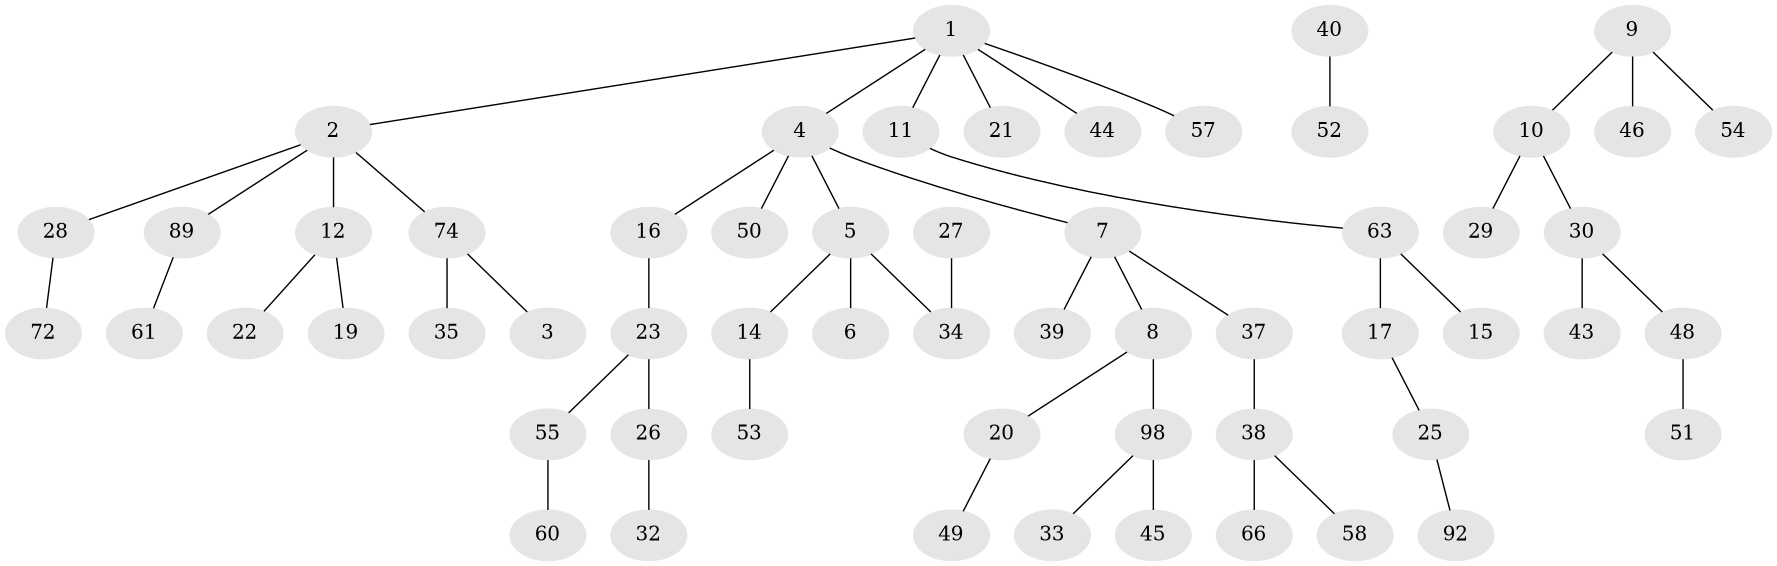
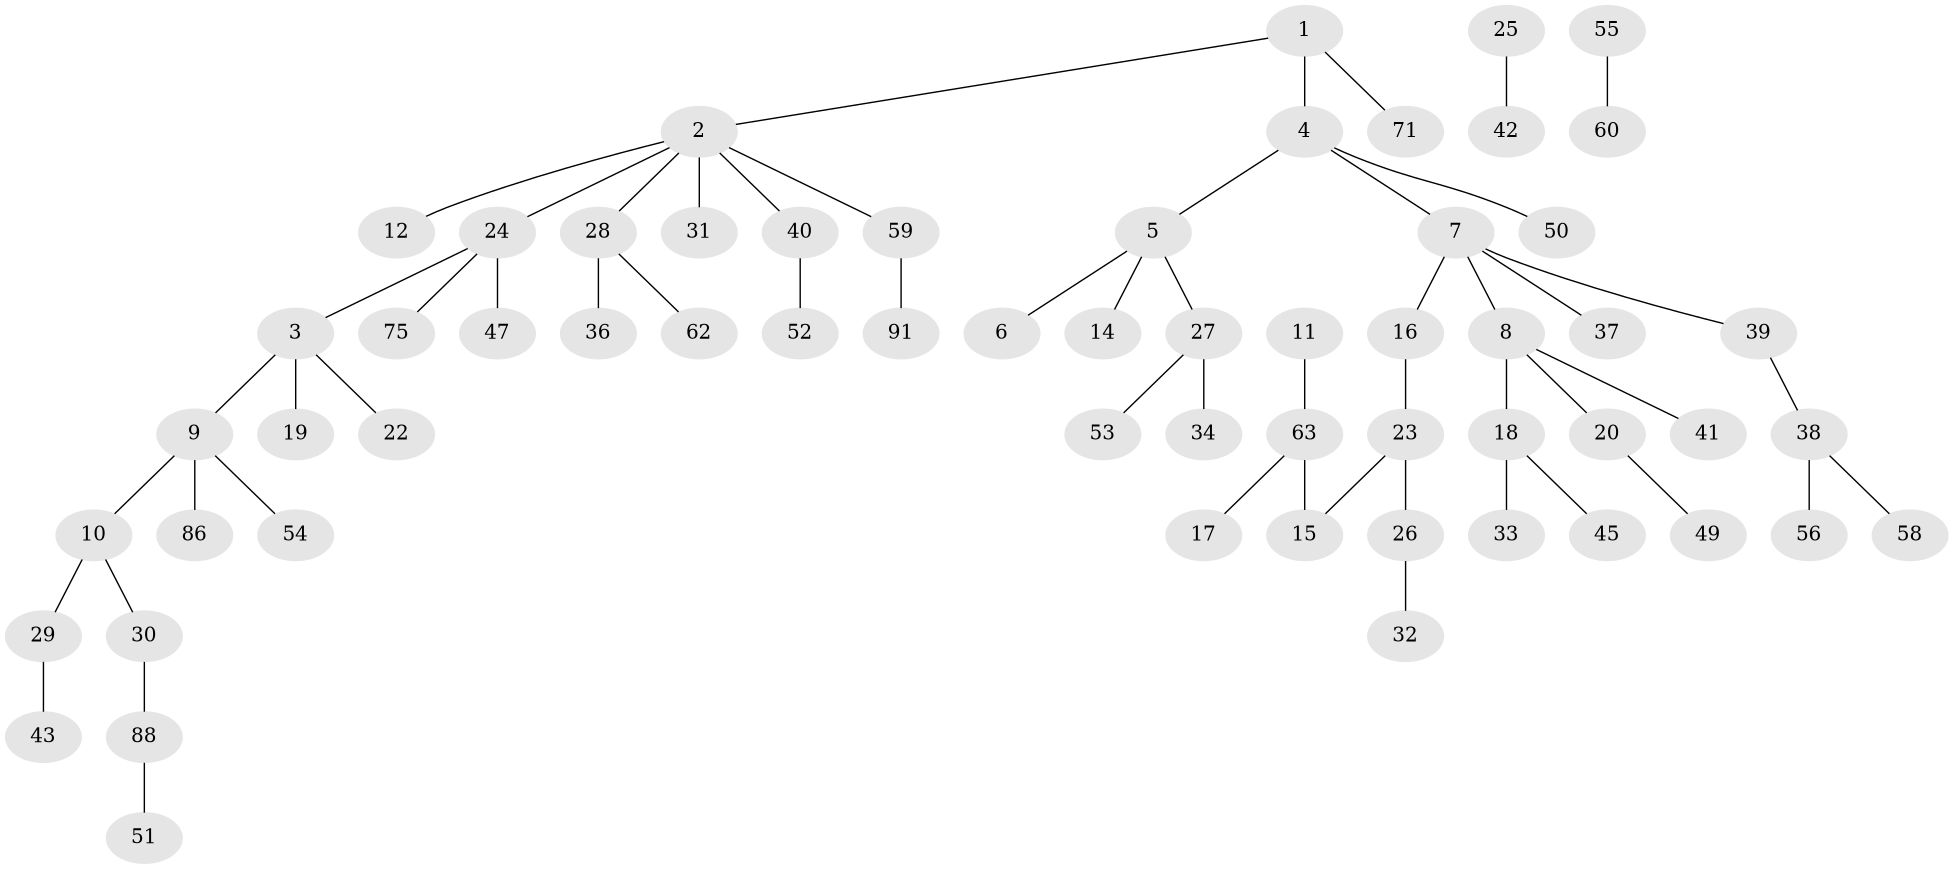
edge "1" -- "11": removed
node "21": label "21" -> "71"
node "44": removed
node "57": removed
node "46": label "46" -> "86"
edge "4" -- "16": now "7" -- "16"
edge "2" -- "40": added
node "89": label "89" -> "59"
node "74": label "74" -> "24"
node "31": added
edge "12" -- "22": now "3" -- "22"
edge "12" -- "19": now "3" -- "19"
edge "5" -- "34": now "5" -- "27"
edge "30" -- "43": now "29" -- "43"
node "72": label "72" -> "62"
node "61": label "61" -> "91"
node "35": label "35" -> "75"
node "47": added
node "36": added
node "48": label "48" -> "88"
edge "3" -- "9": added
edge "23" -- "55": now "23" -- "15"
edge "14" -- "53": now "27" -- "53"
edge "37" -- "38": now "39" -- "38"
edge "17" -- "25": removed
node "98": label "98" -> "18"
node "41": added
node "66": label "66" -> "56"
node "92": label "92" -> "42"
